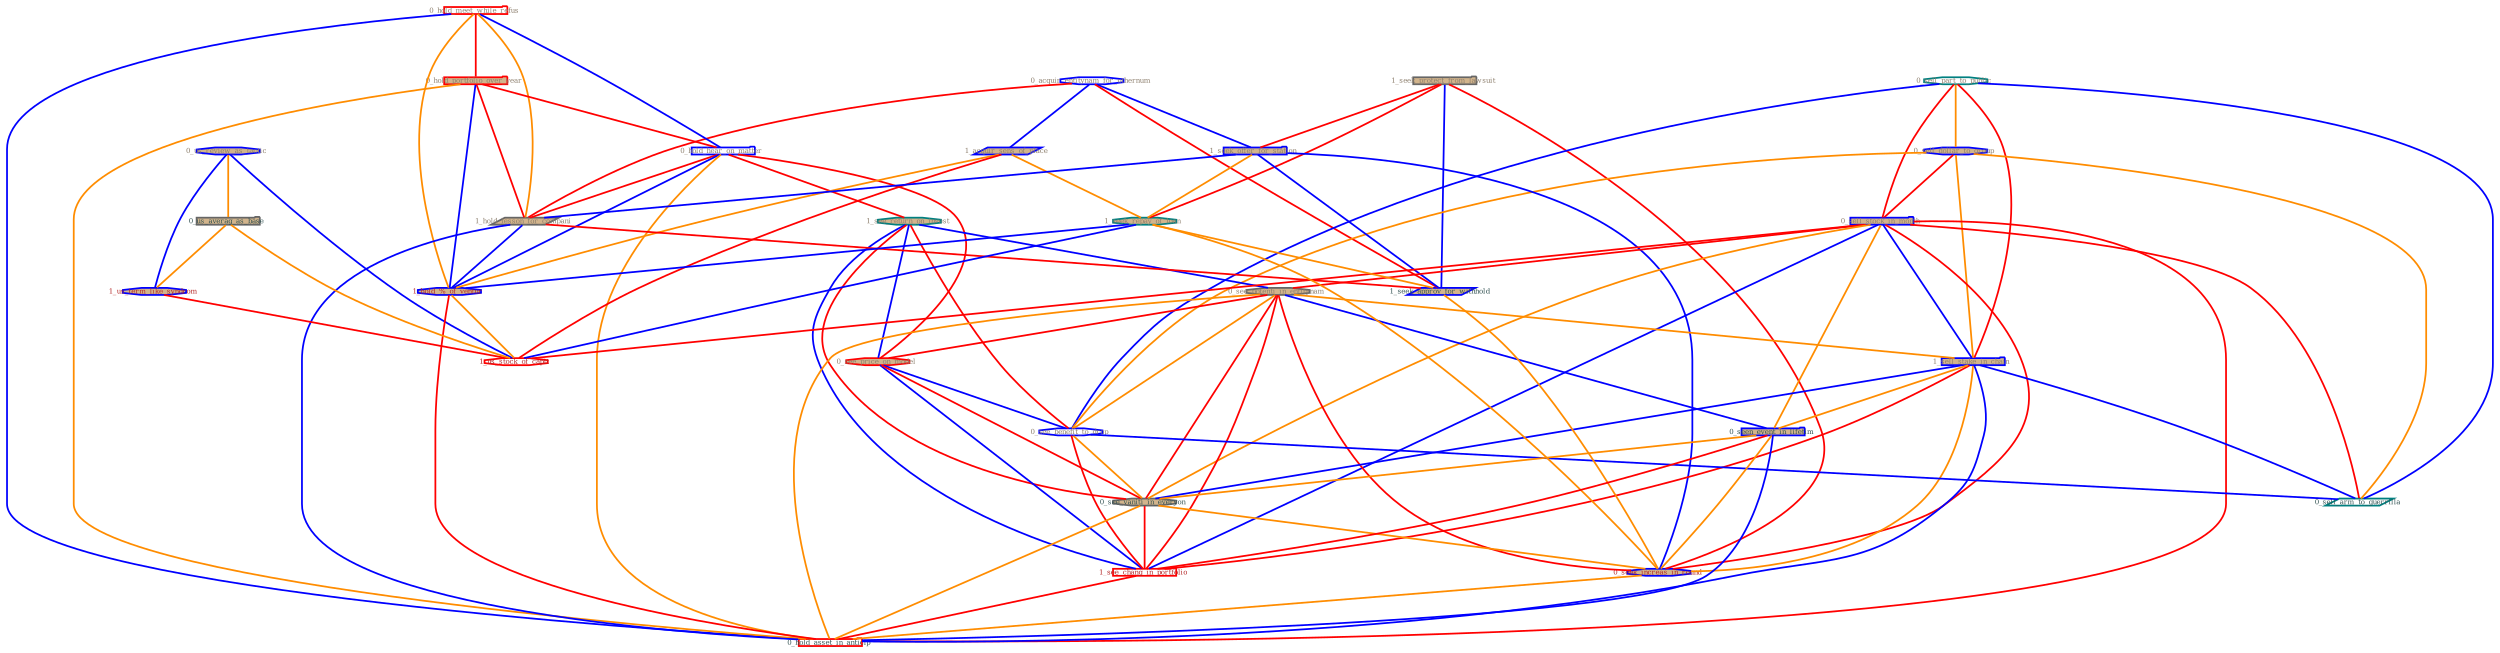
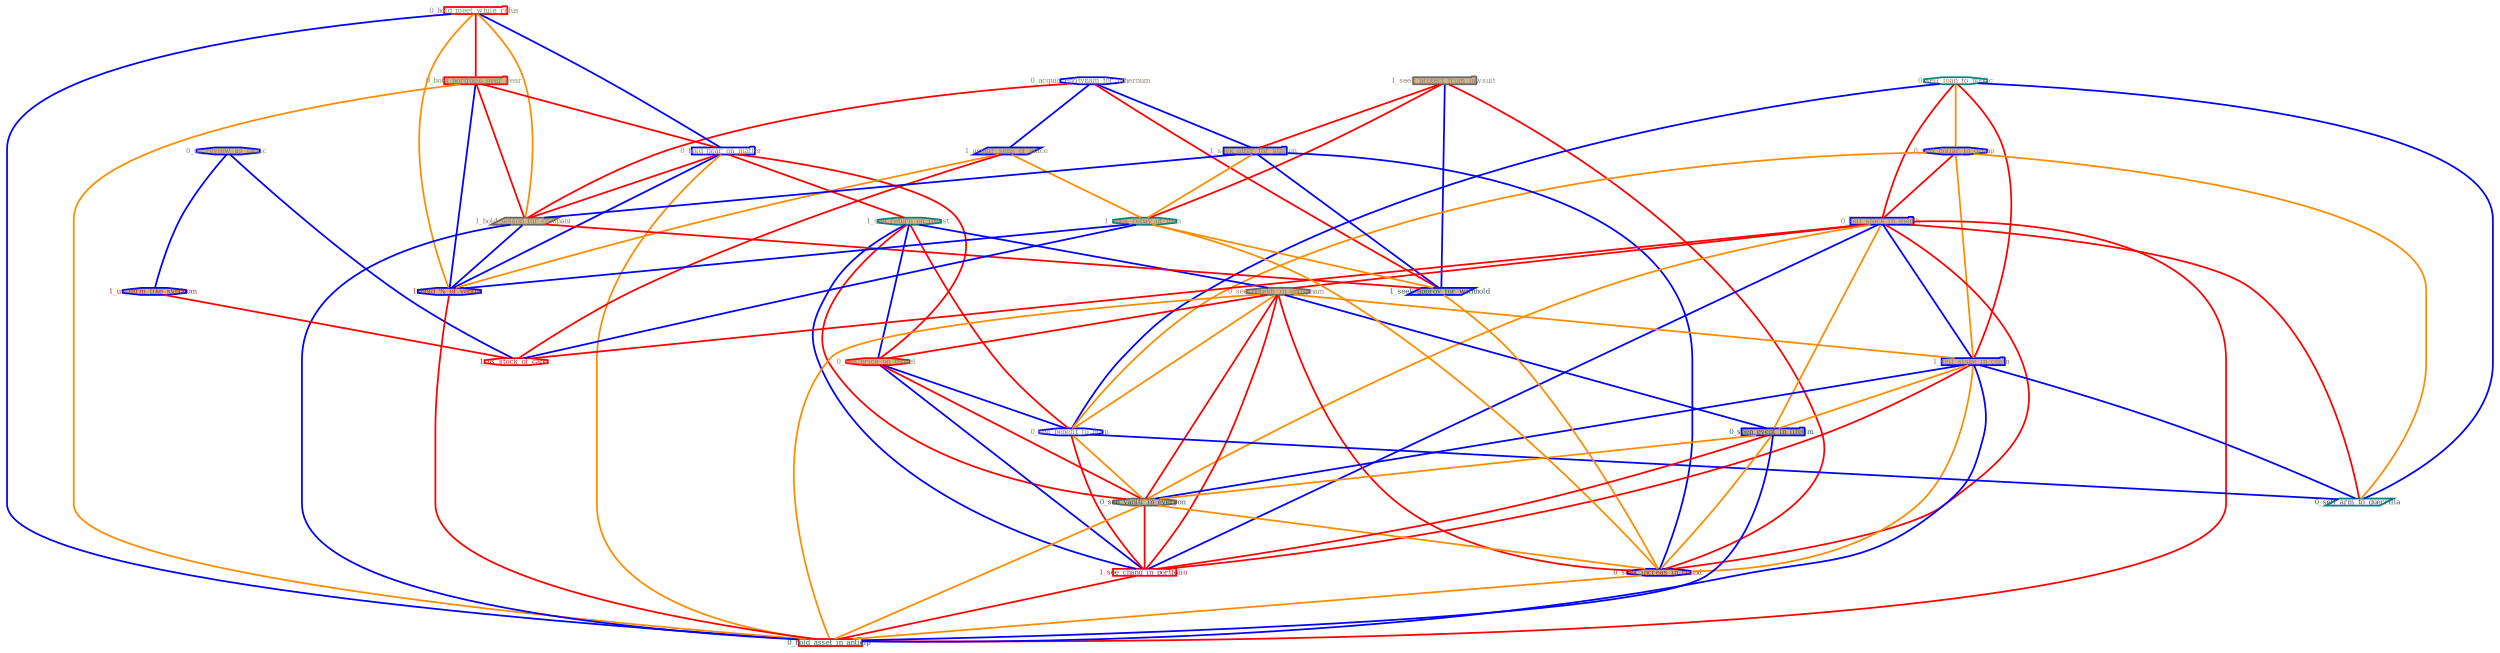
node "0_sell_part_to_public": label "0_sell_part_to_public" -> "0_sell_loan_to_public"
node "0_us_averag_as_base": removed
edge "1_hold_%_of_ventur" -- "1_us_stock_of_capit": removed
